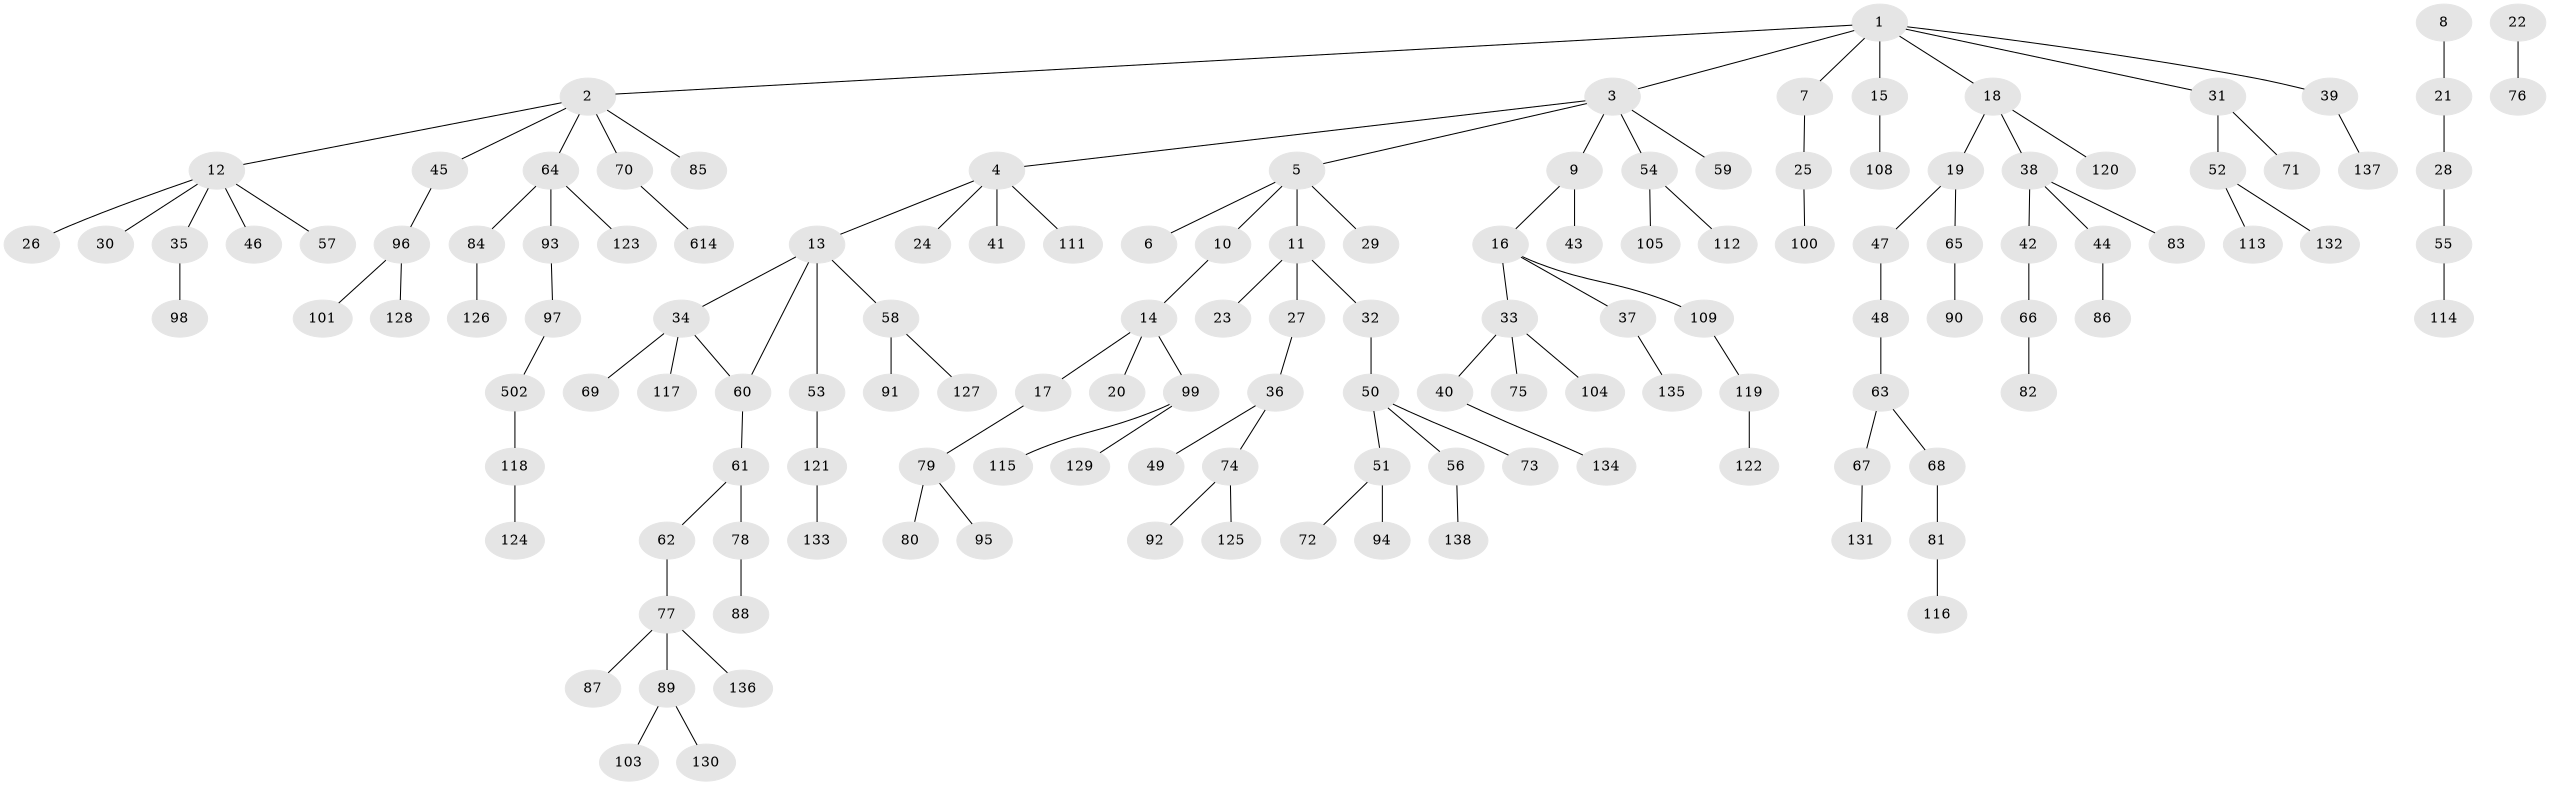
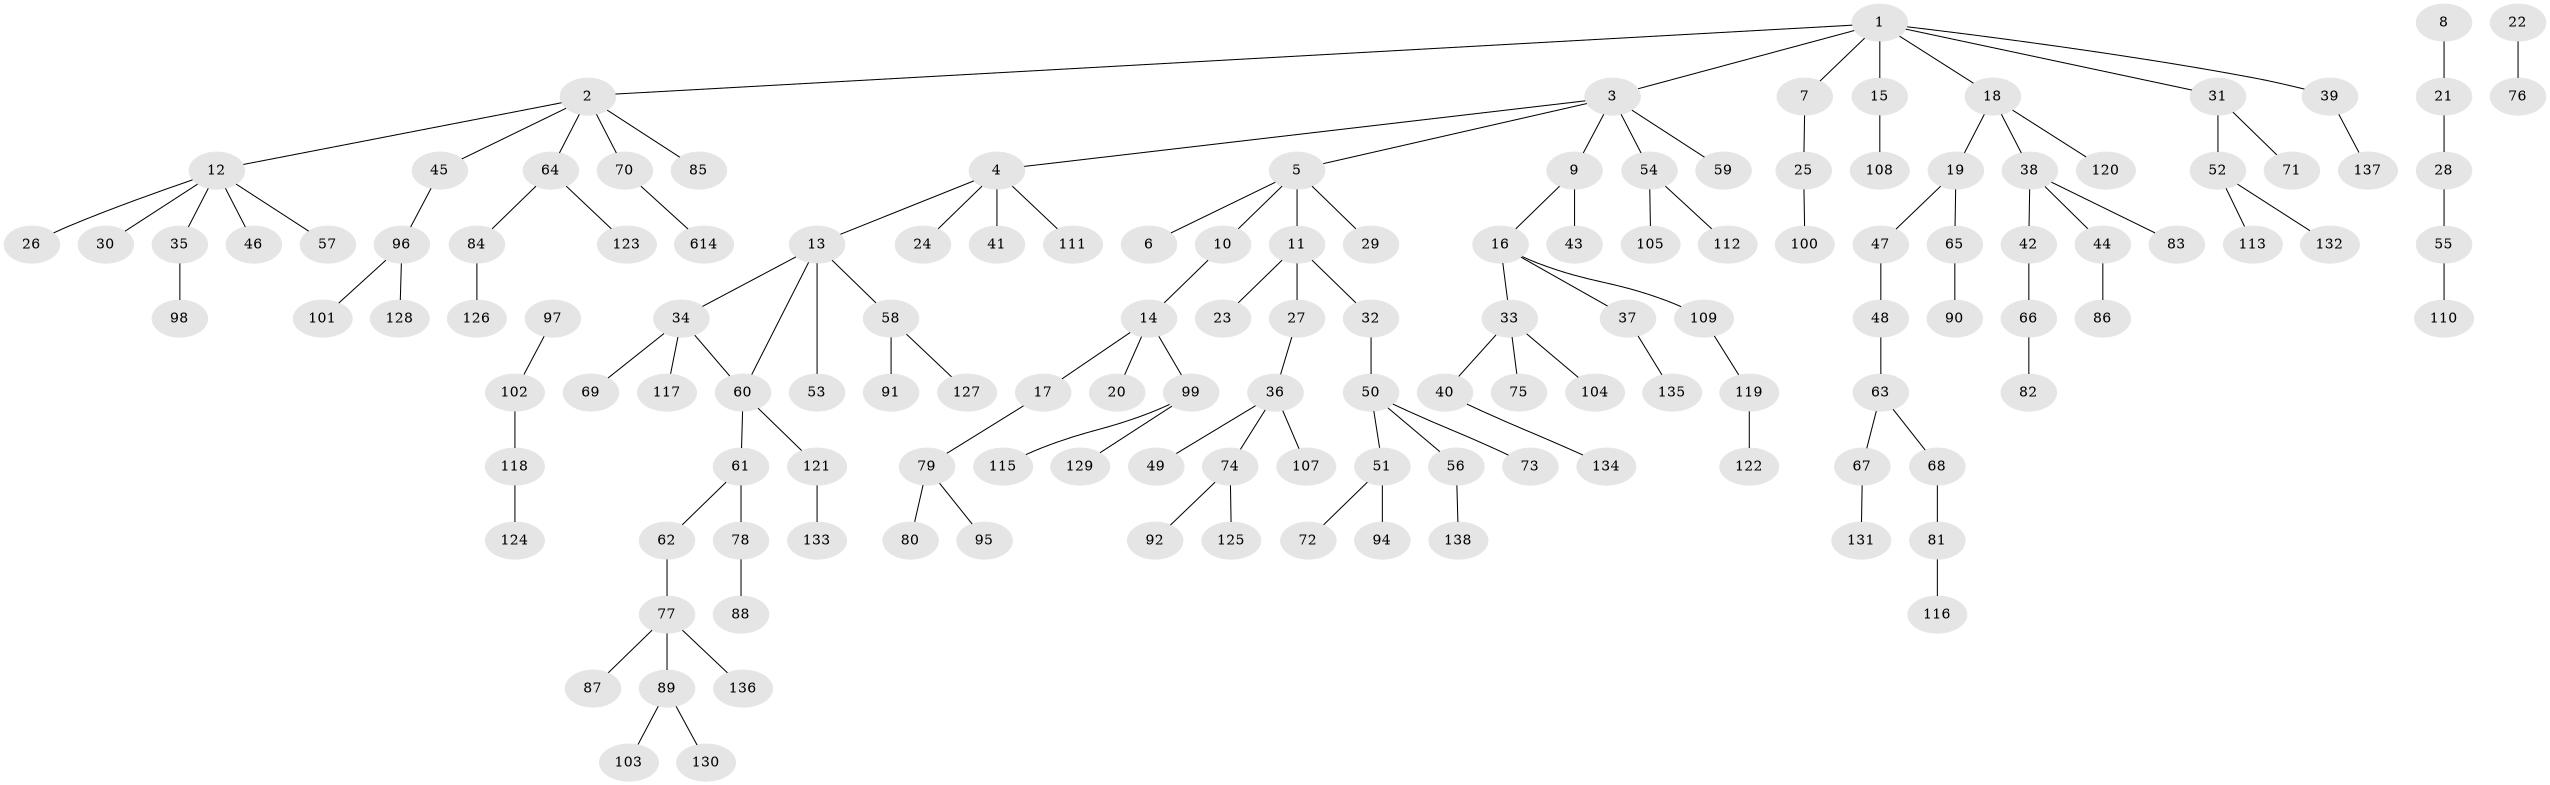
node "93": removed
node "114": label "114" -> "110"
node "502": label "502" -> "102"
edge "53" -- "121": now "60" -- "121"
node "107": added
